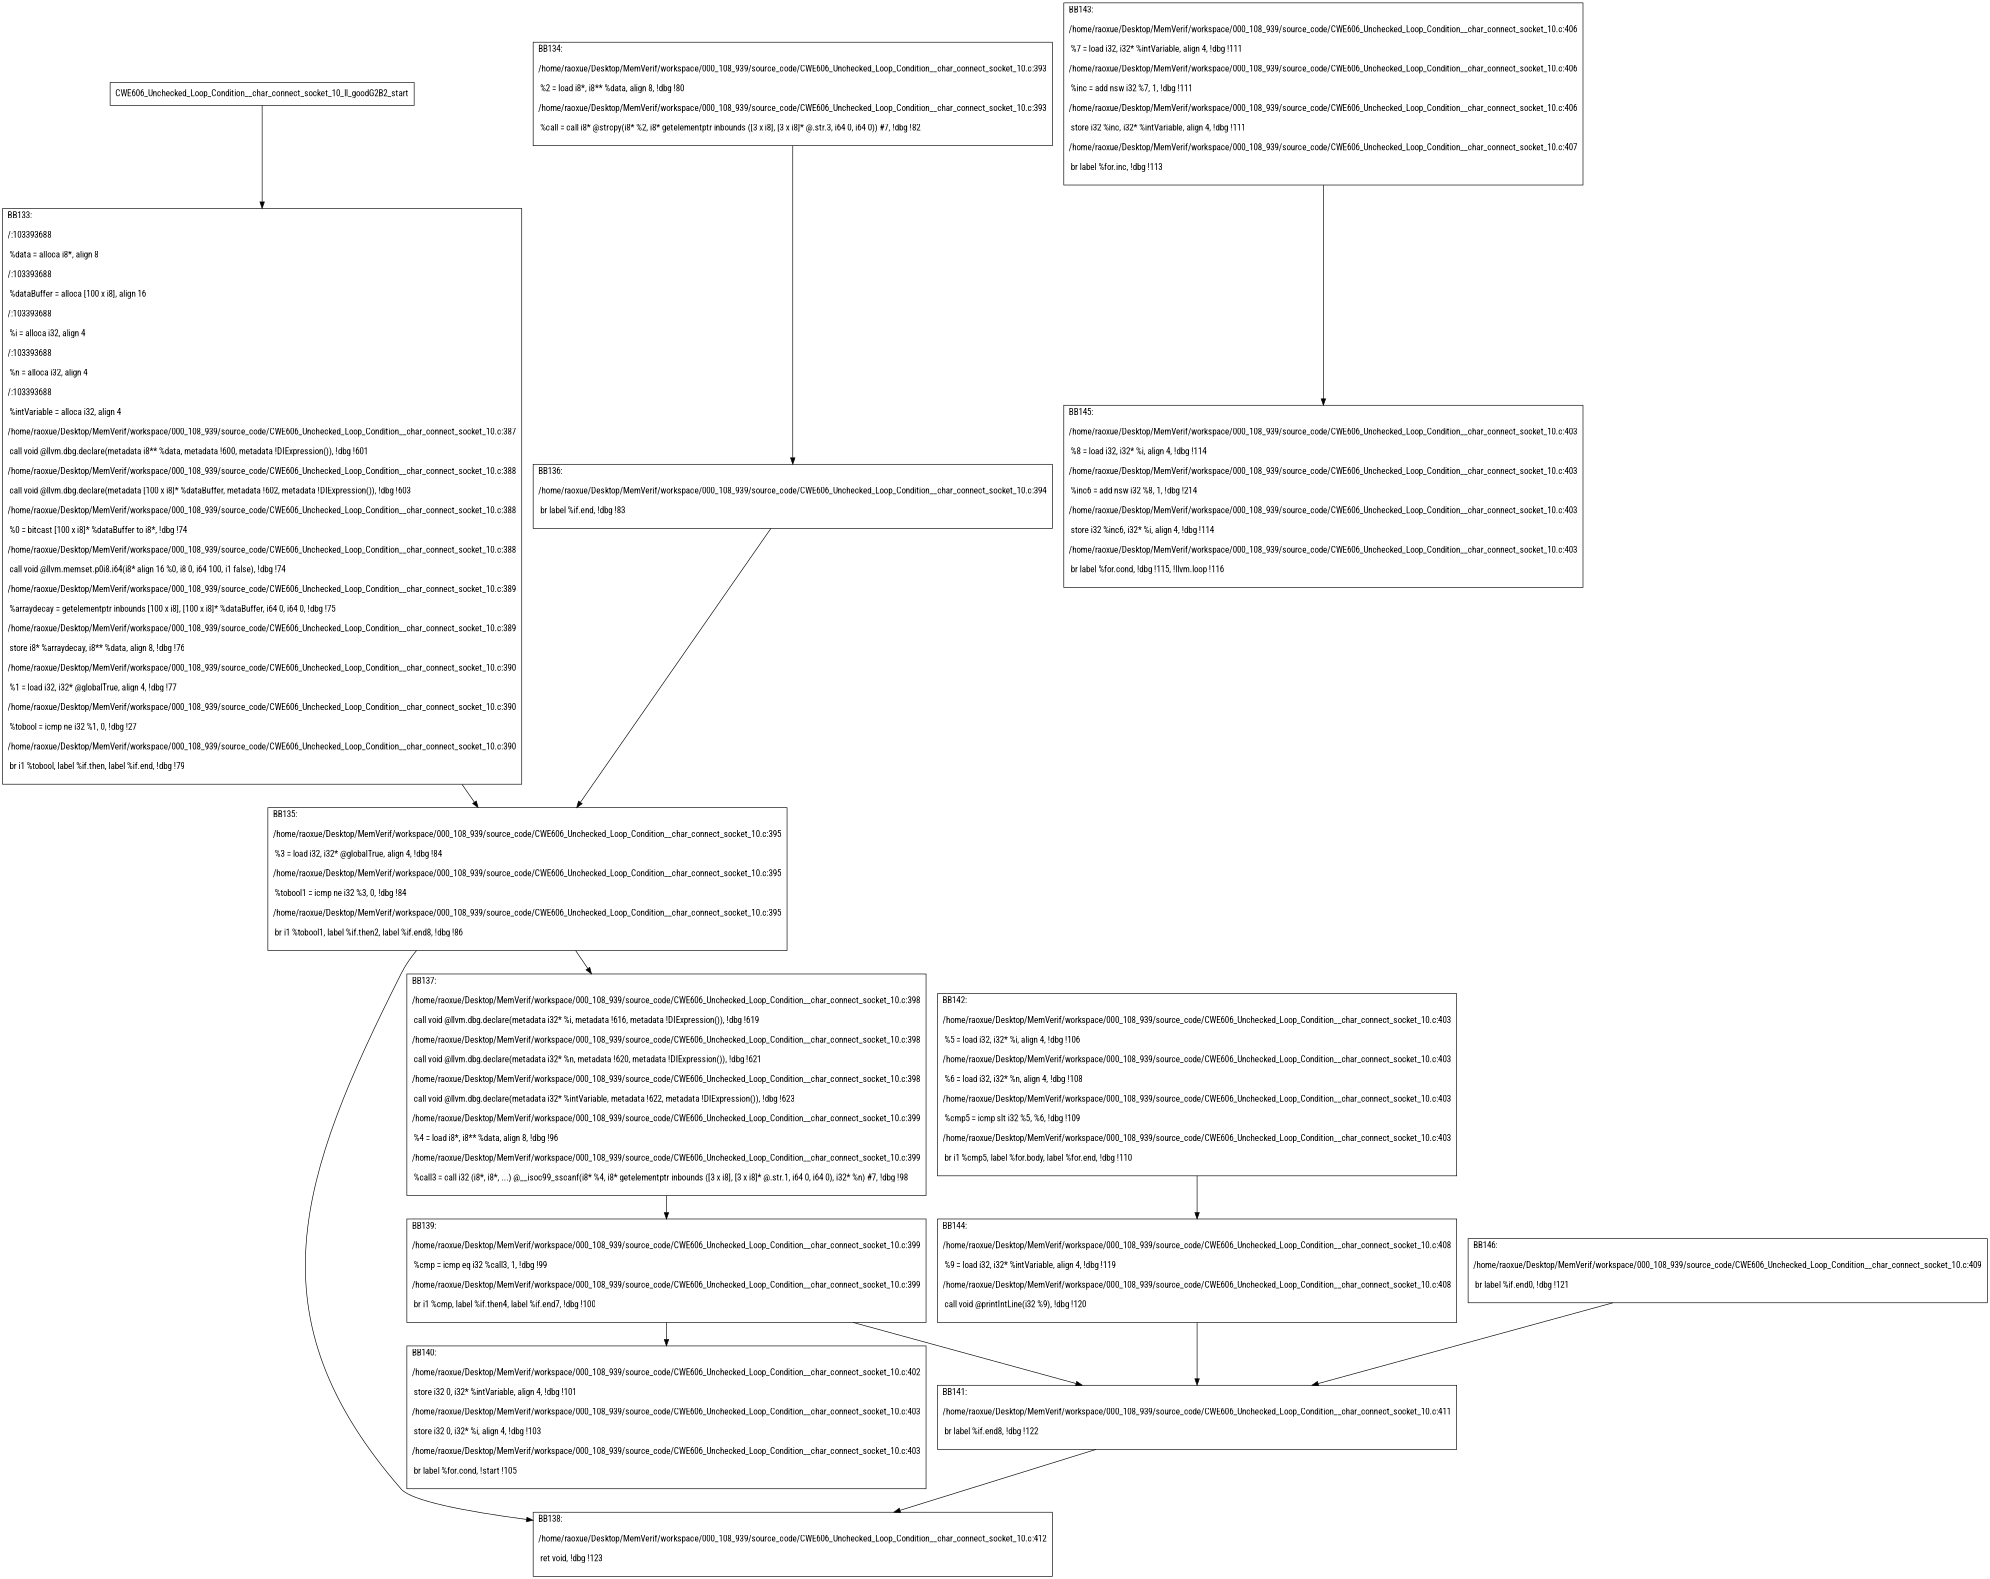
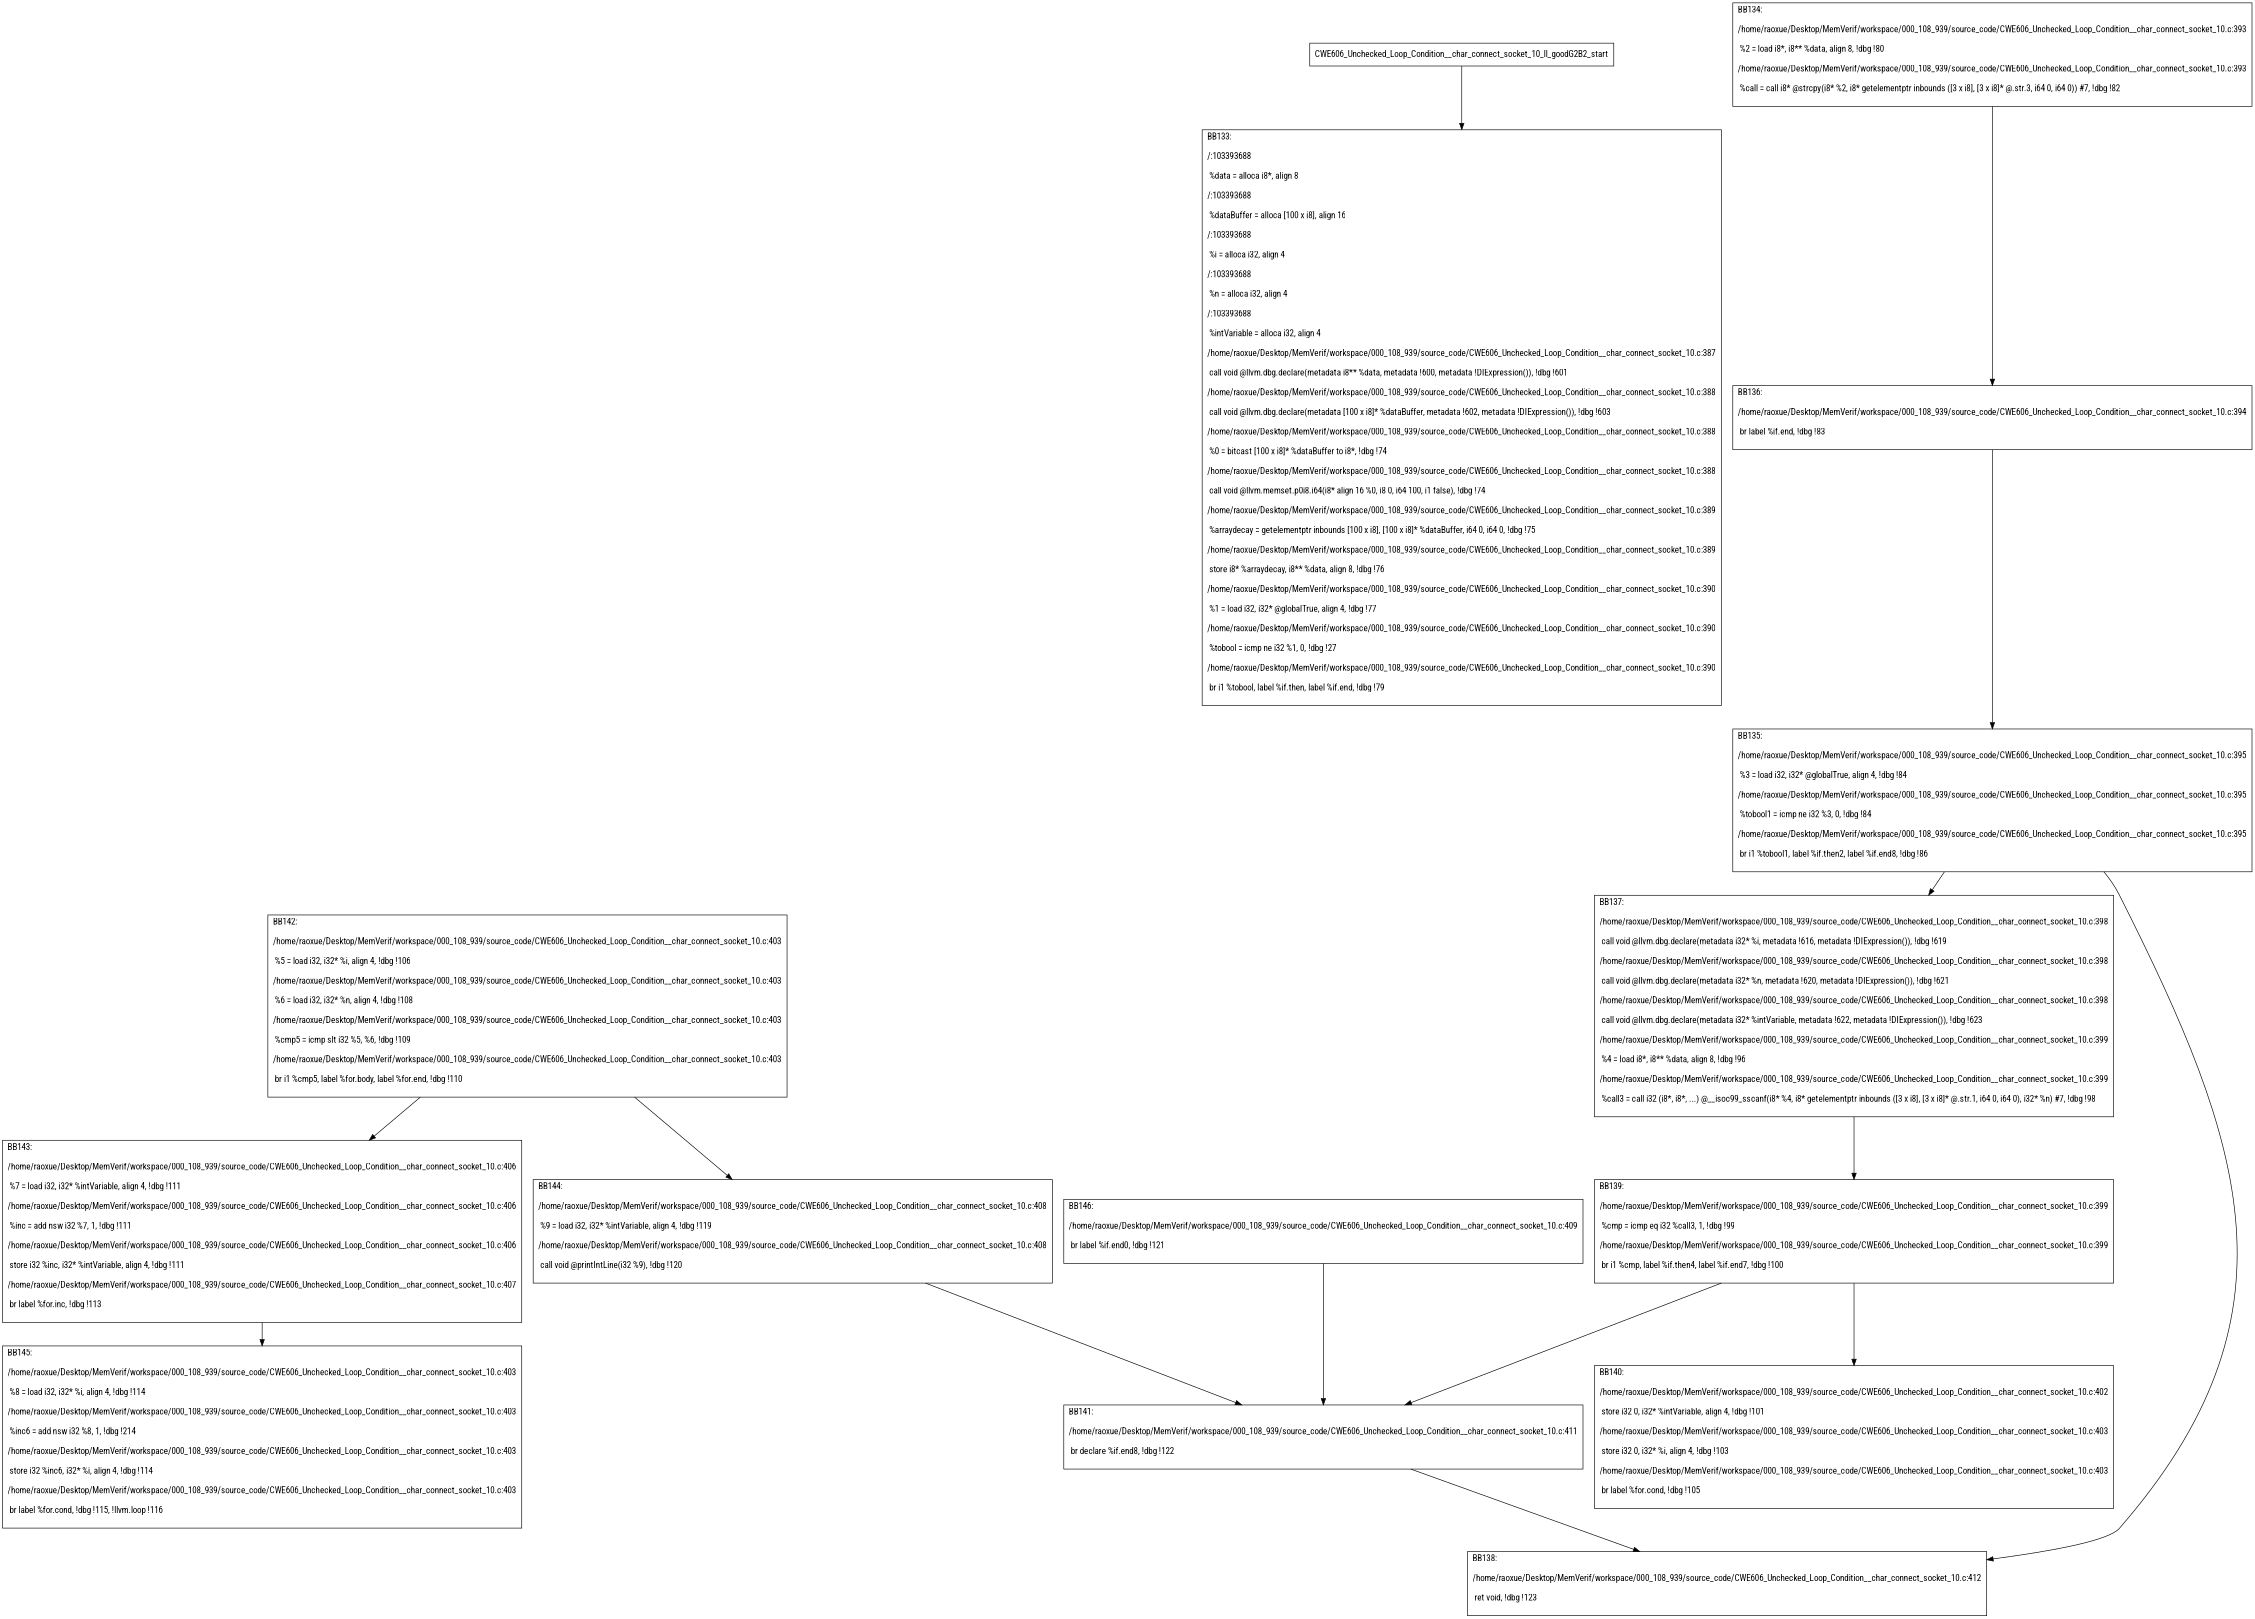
edge "BB133:" -> "BB135:": removed
edge "BB142:" -> "BB143:": added
node "BB141:": text "br label %if.end8, !dbg !122" -> "br declare %if.end8, !dbg !122"
node "BB140:": text "br label %for.cond, !start !105" -> "br label %for.cond, !dbg !105"
